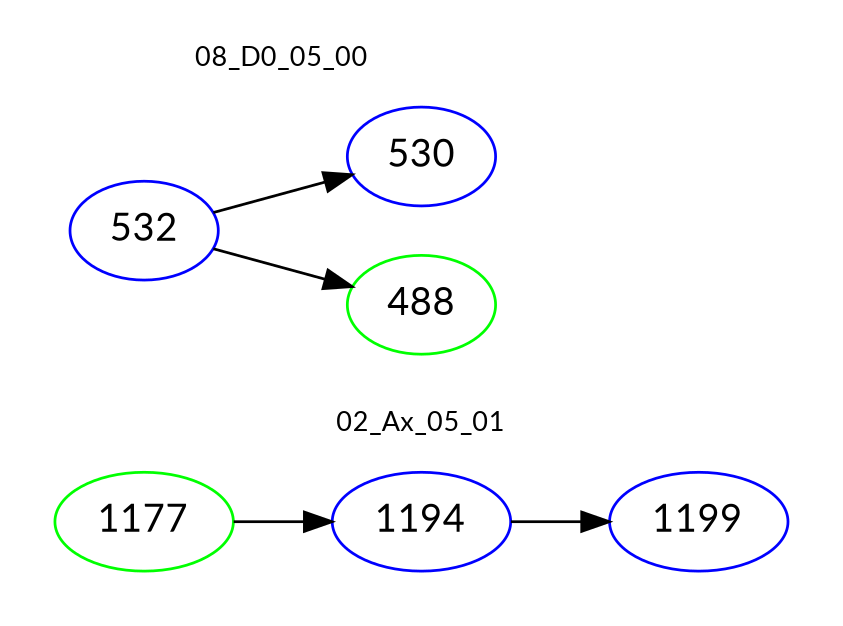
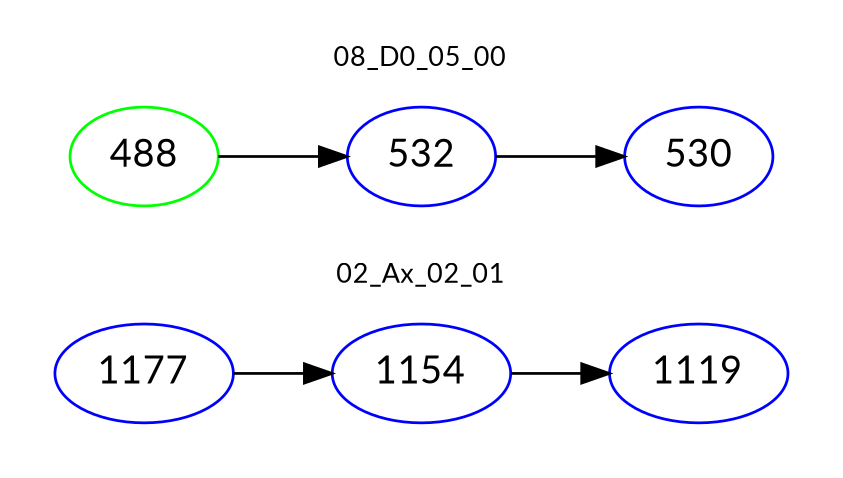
edge "532" -> "488": reversed
cluster "02_Ax_05_01": label "02_Ax_05_01" -> "02_Ax_02_01"
node "1177": color green -> blue
node "1194": label "1194" -> "1154"
node "1199": label "1199" -> "1119"
